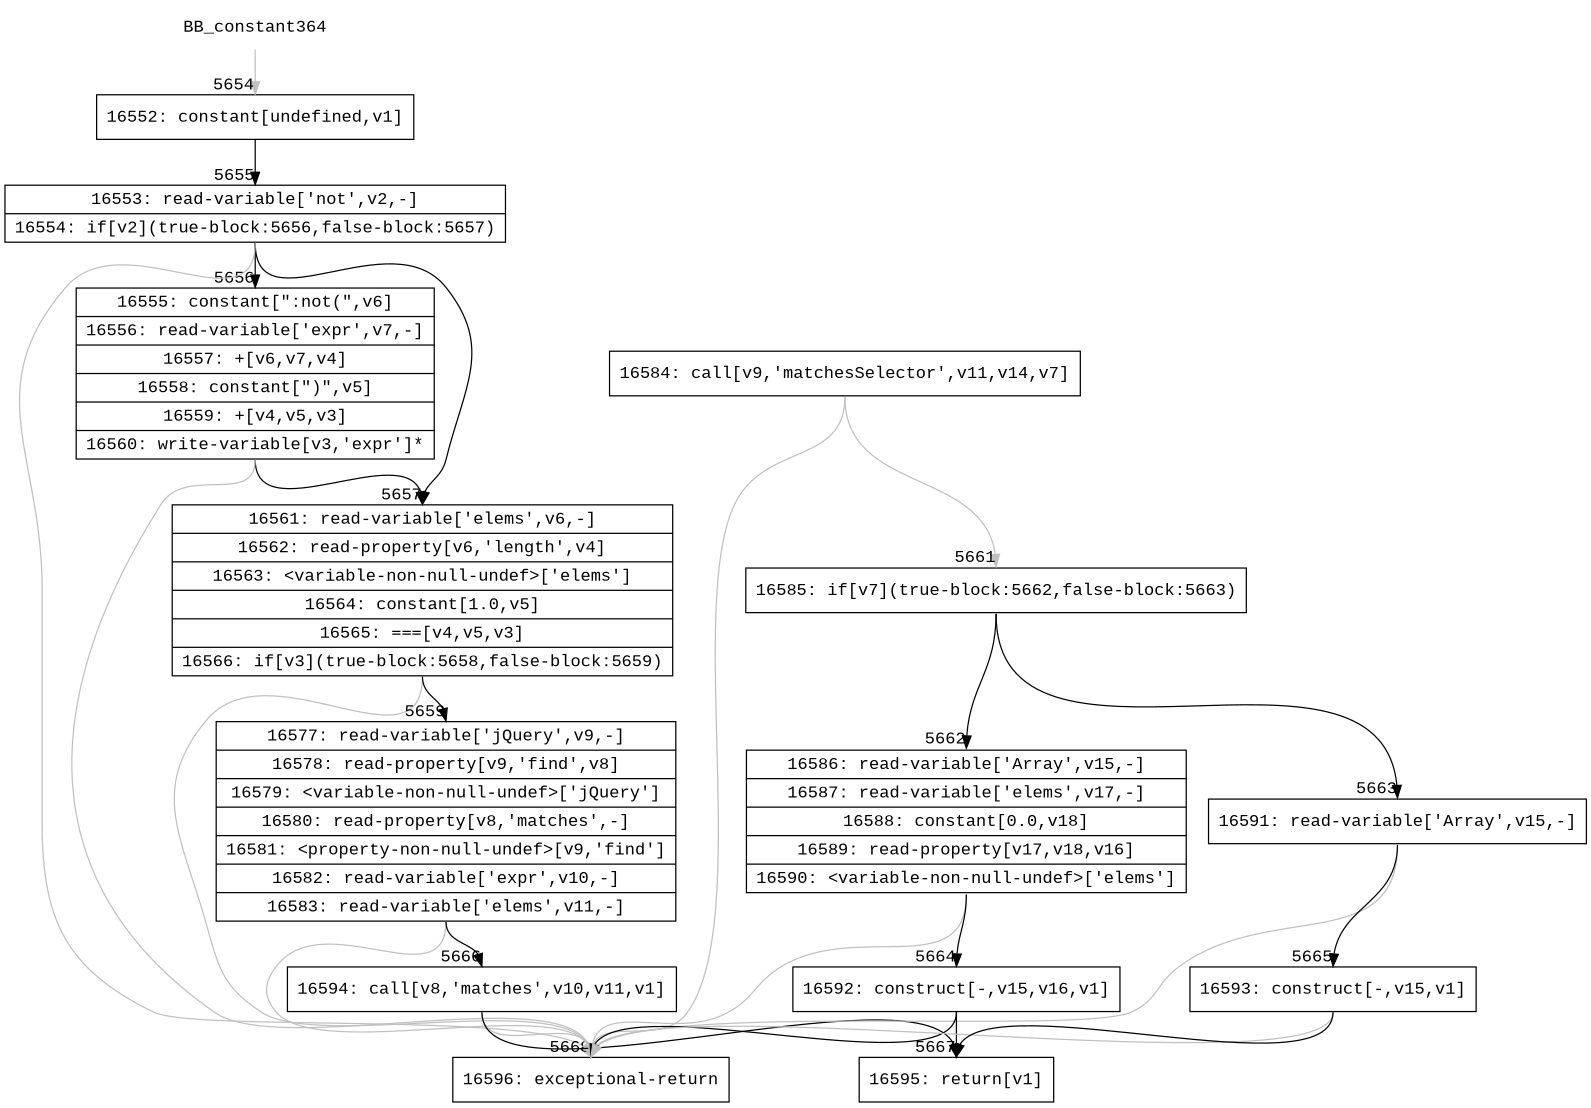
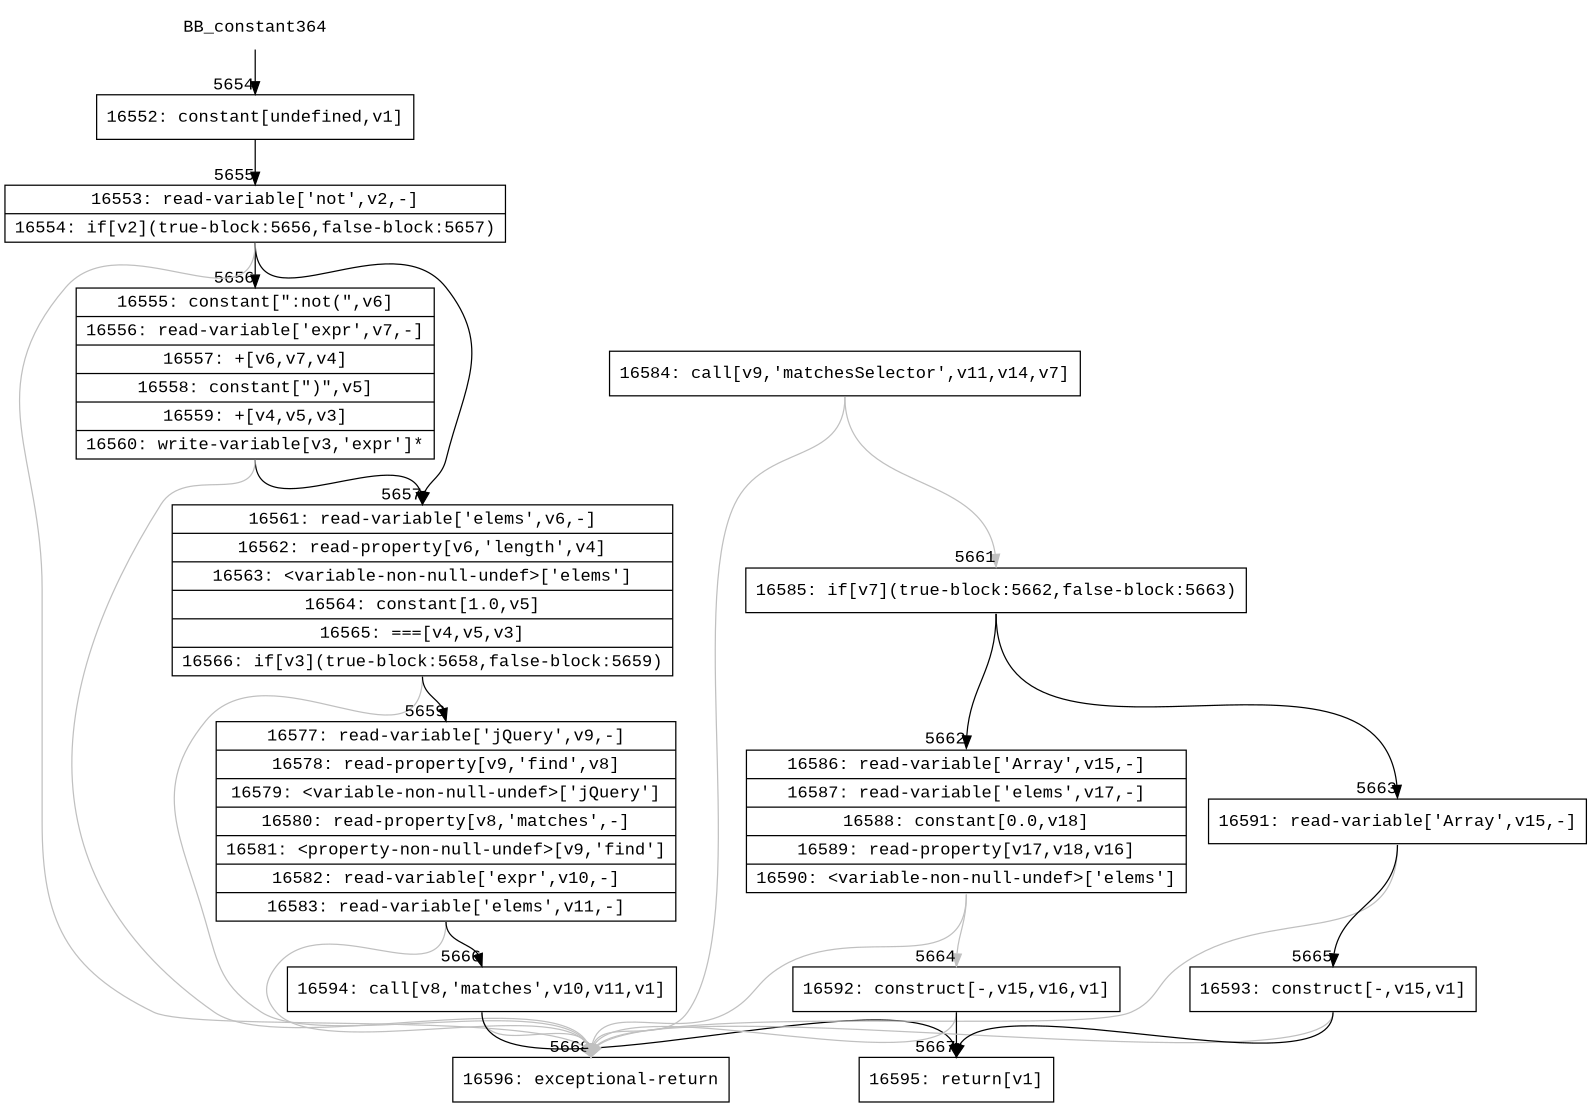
edge "BB_constant364" -> "16552: constant[undefined,v1]": color gray -> black
edge "16586: read-variable['Array',v15,-]" -> "16592: construct[-,v15,v16,v1]": color black -> gray
edge "16592: construct[-,v15,v16,v1]" -> "16596: exceptional-return": color black -> gray
